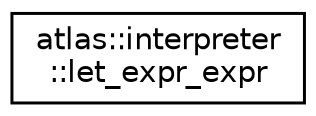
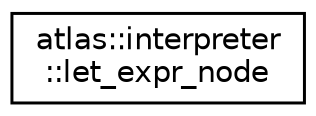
node "atlas::interpreter ::let_expr_expr": label "atlas::interpreter ::let_expr_expr" -> "atlas::interpreter ::let_expr_node"
